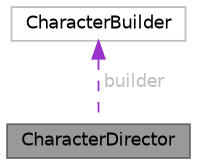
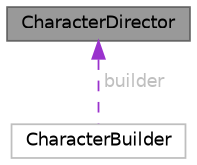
edge "CharacterDirector" -> "CharacterBuilder": reversed
